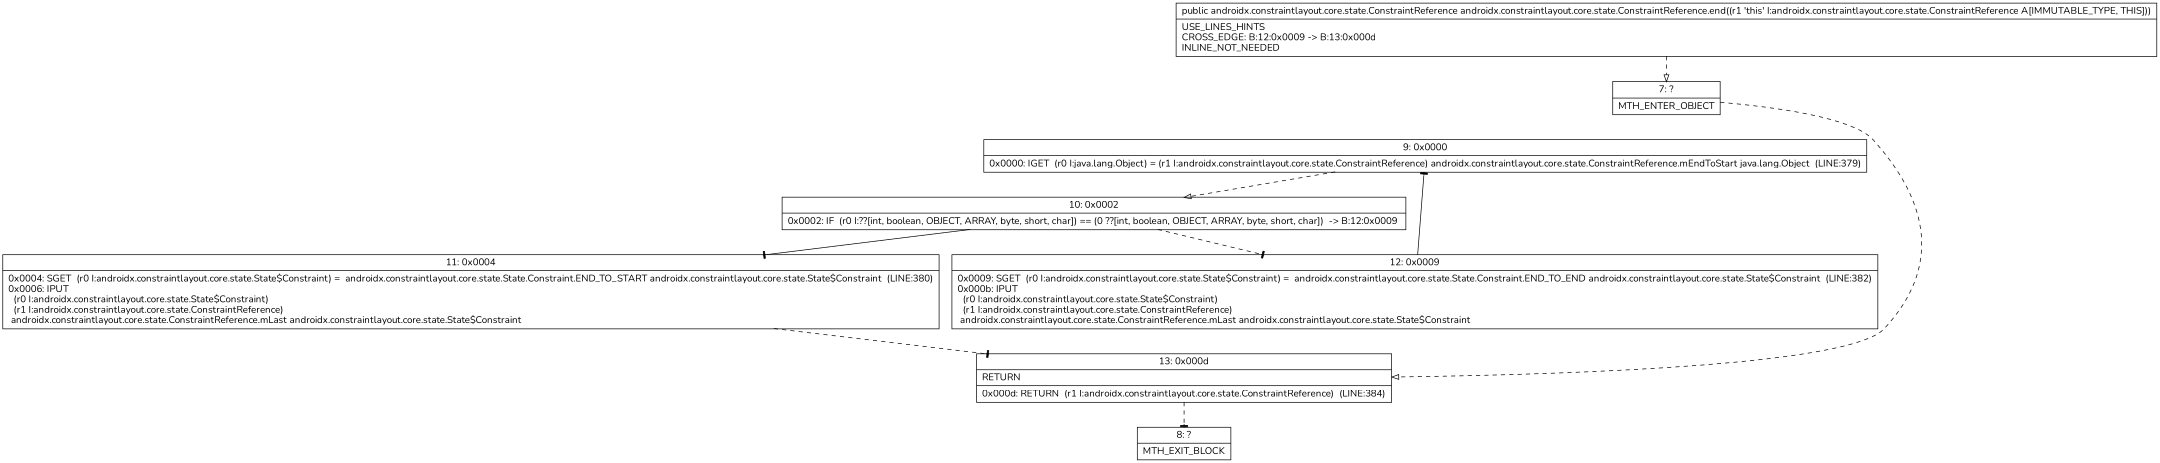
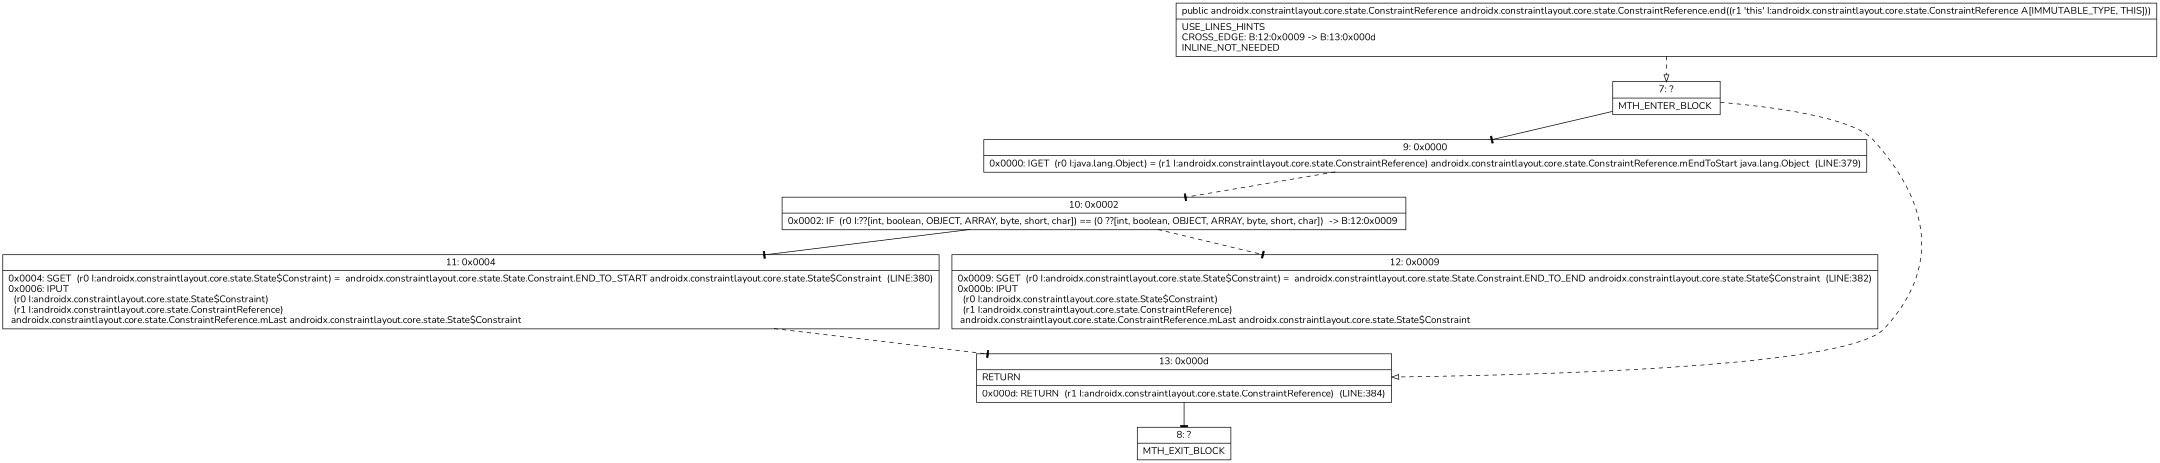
node "7: ?": text "MTH_ENTER_OBJECT" -> "MTH_ENTER_BLOCK"
edge "9: 0x0000" -> "10: 0x0002": arrowhead onormal -> tee
edge "12: 0x0009" -> "9: 0x0000": now "7: ?" -> "9: 0x0000"
edge "13: 0x000d" -> "8: ?": style dashed -> solid
